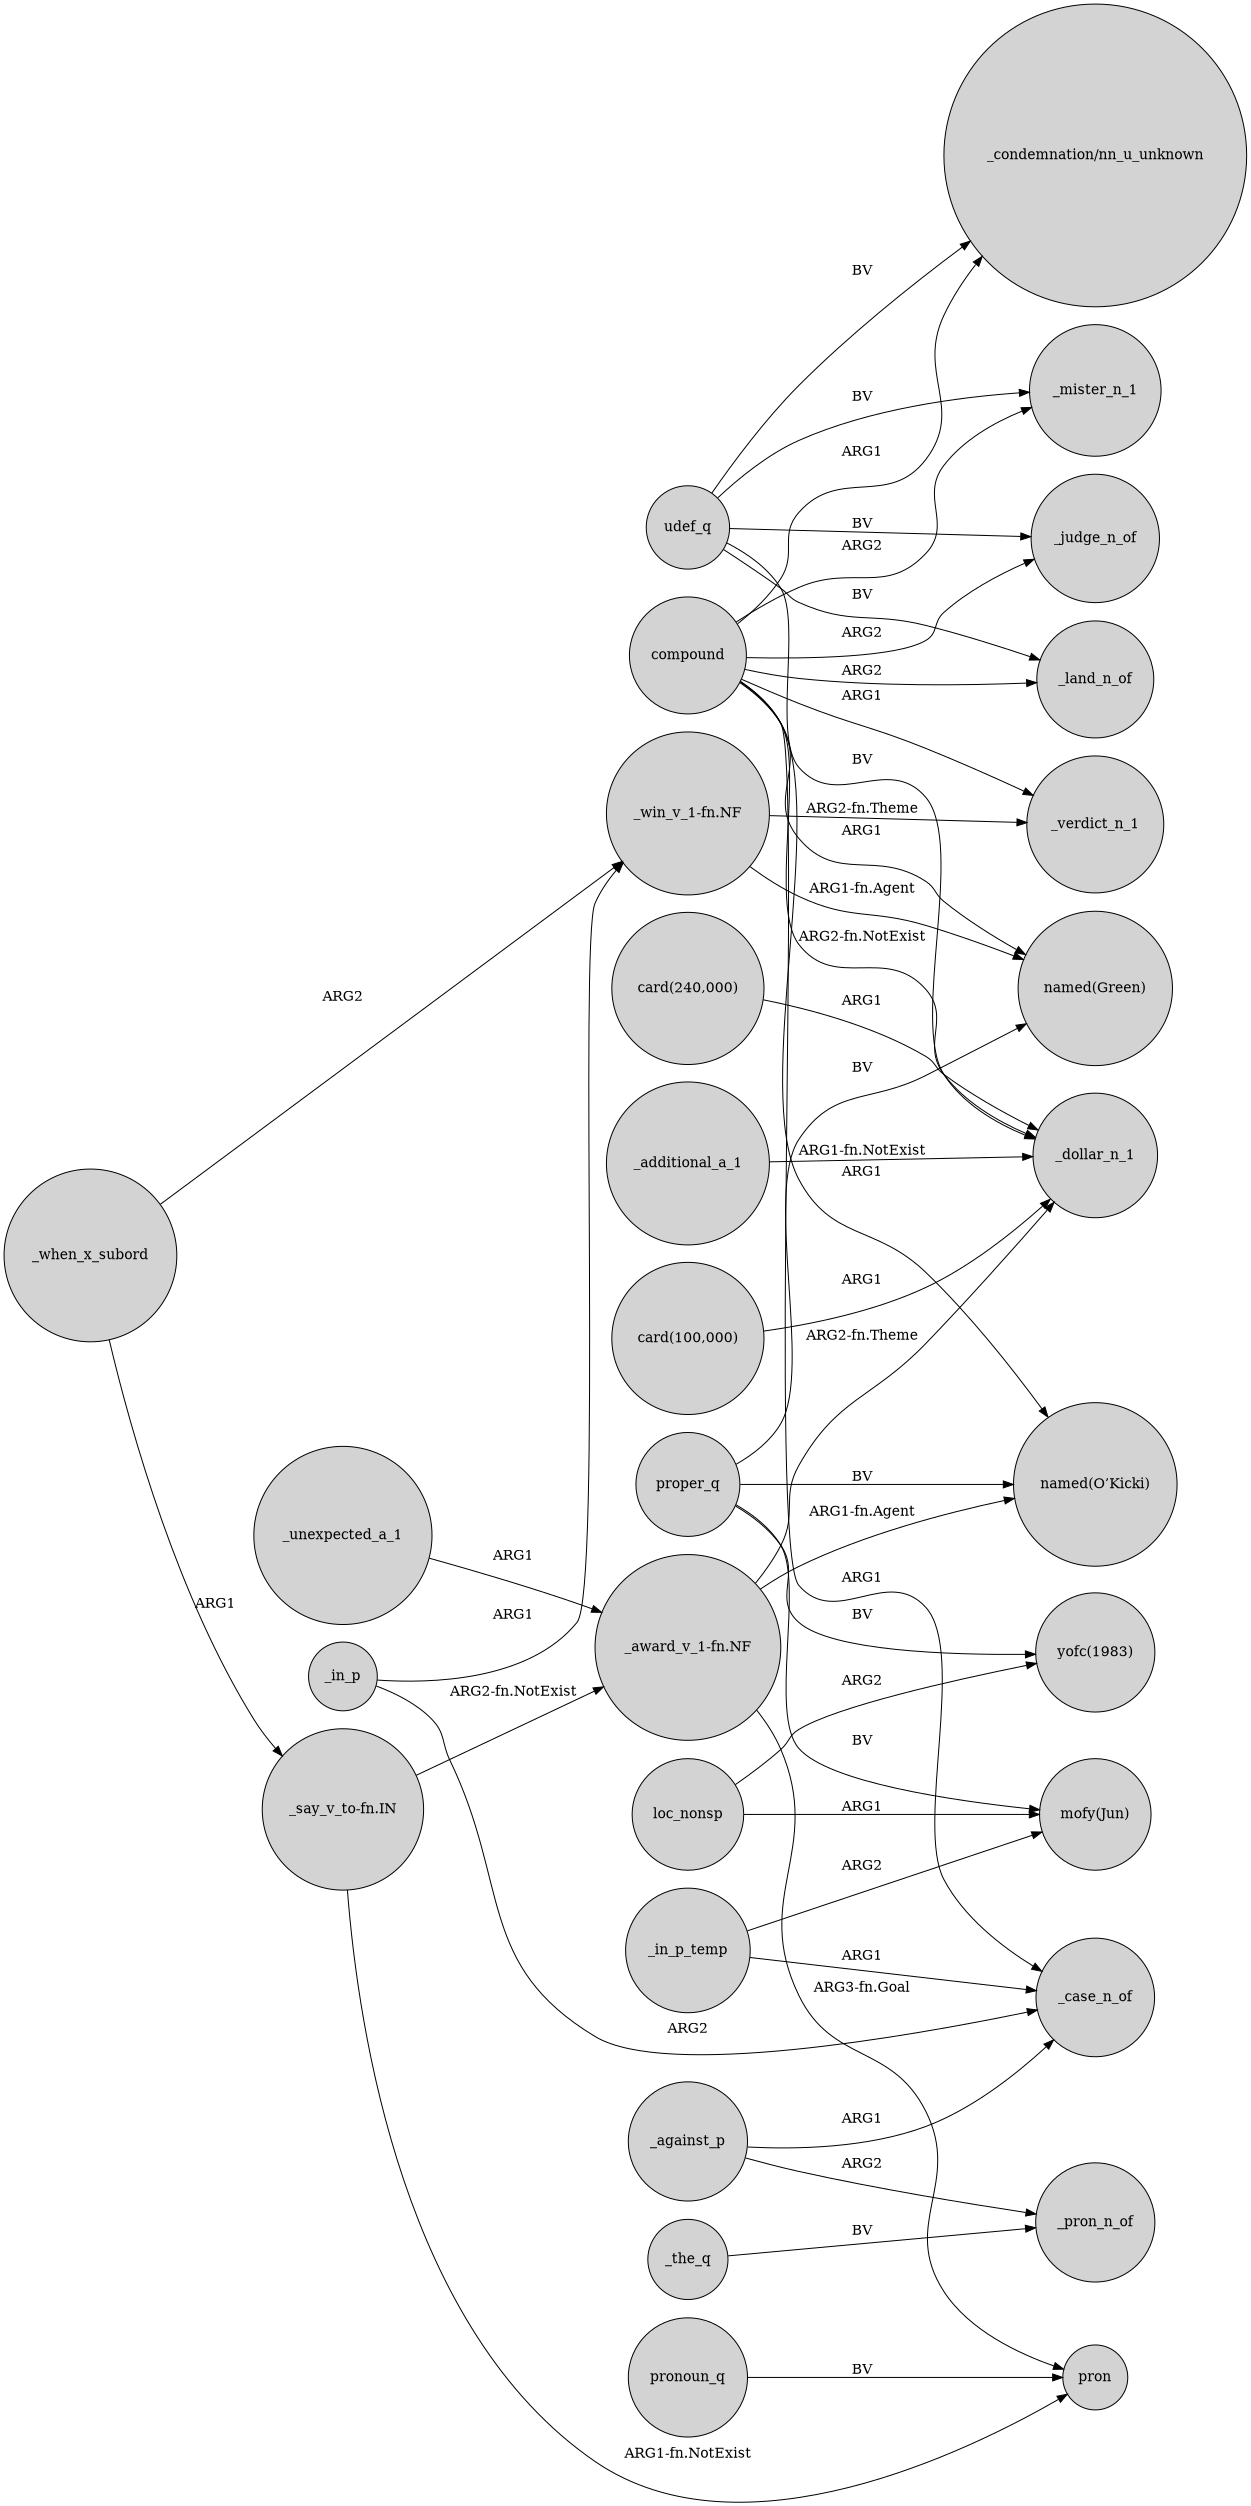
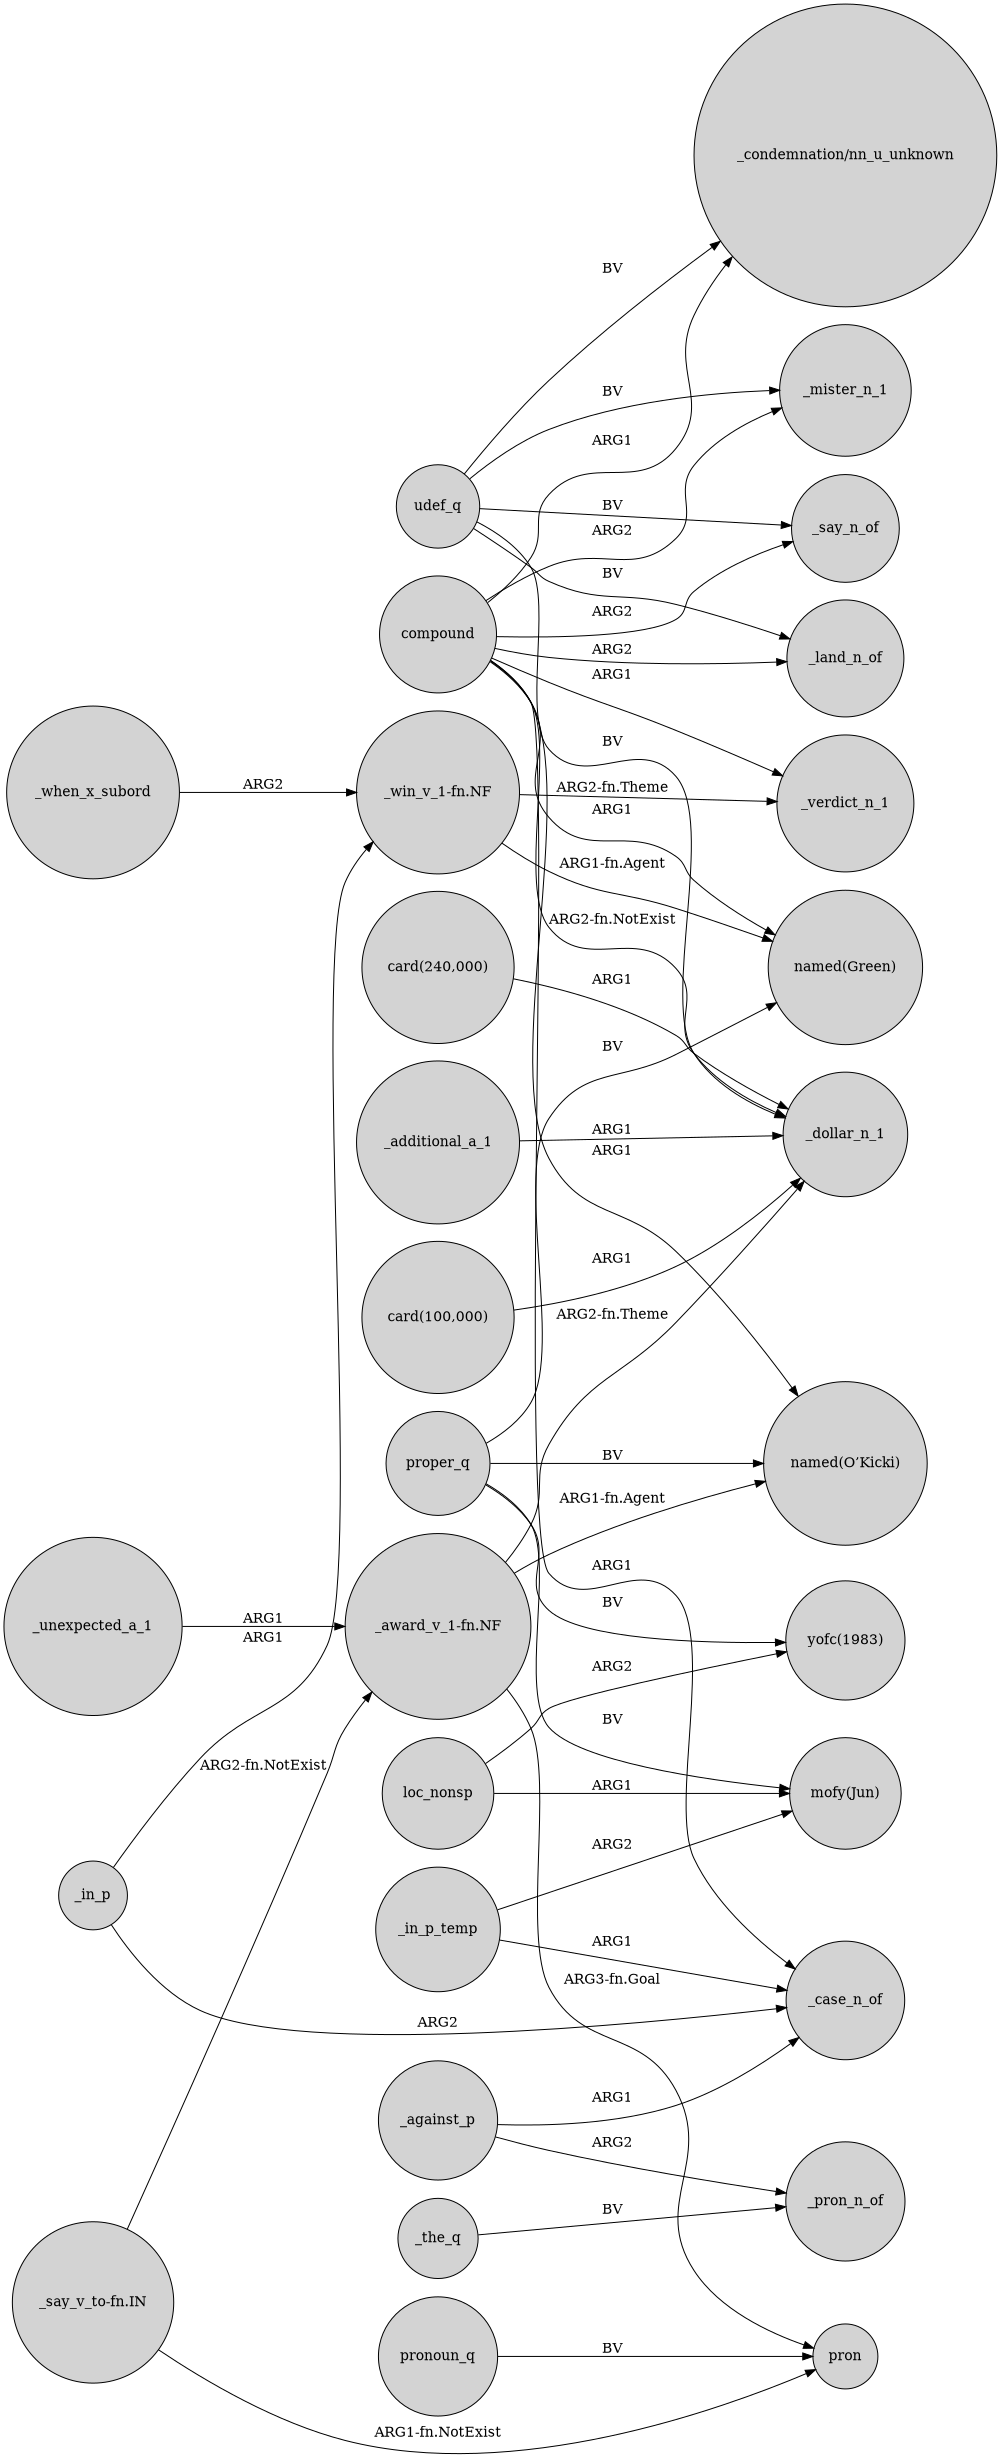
node "_judge_n_of": label "_judge_n_of" -> "_say_n_of"
edge "_additional_a_1" -> "_dollar_n_1": label "ARG1-fn.NotExist" -> "ARG1"
edge "_when_x_subord" -> "_say_v_to-fn.IN": removed, label "ARG1"
